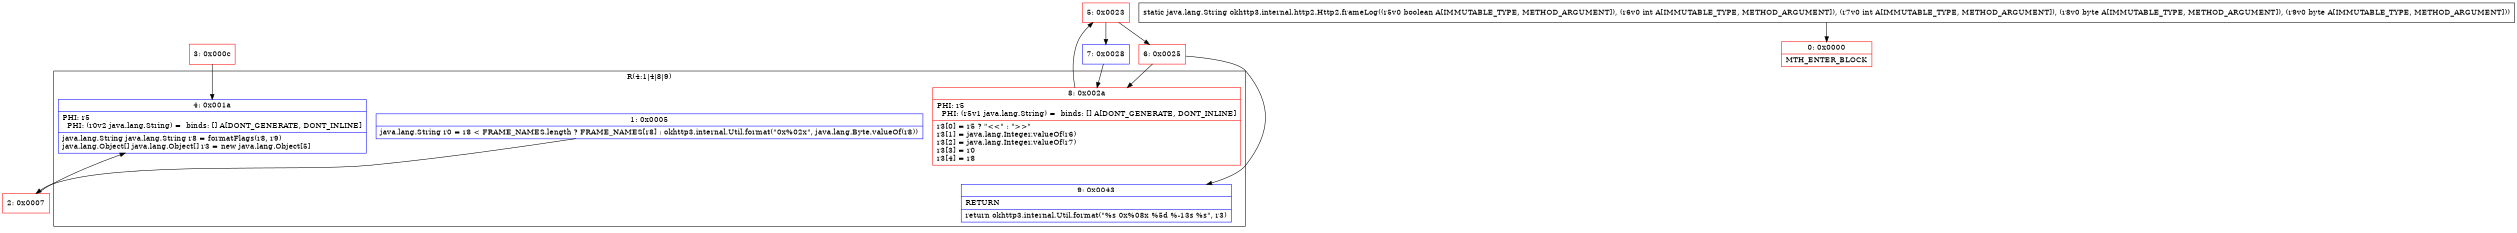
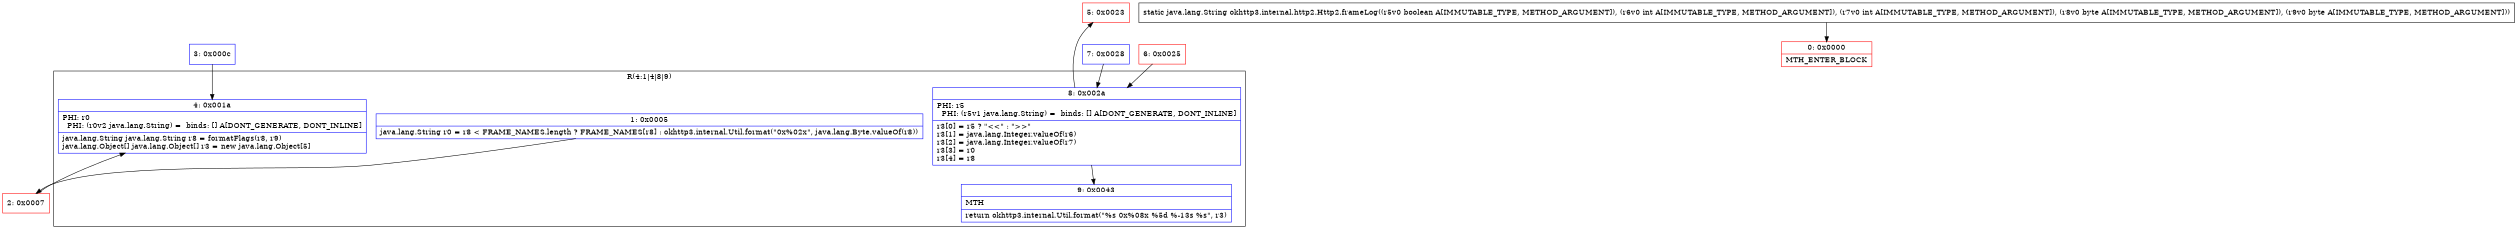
edge "5: 0x0023" -> "7: 0x0028": removed
edge "5: 0x0023" -> "6: 0x0025": removed
node "3: 0x000c": color red -> blue
edge "6: 0x0025" -> "9: 0x0043": now "8: 0x002a" -> "9: 0x0043"
node "4: 0x001a": text "PHI: r5" -> "PHI: r0"
node "8: 0x002a": color red -> blue
node "9: 0x0043": text "RETURN" -> "MTH"
